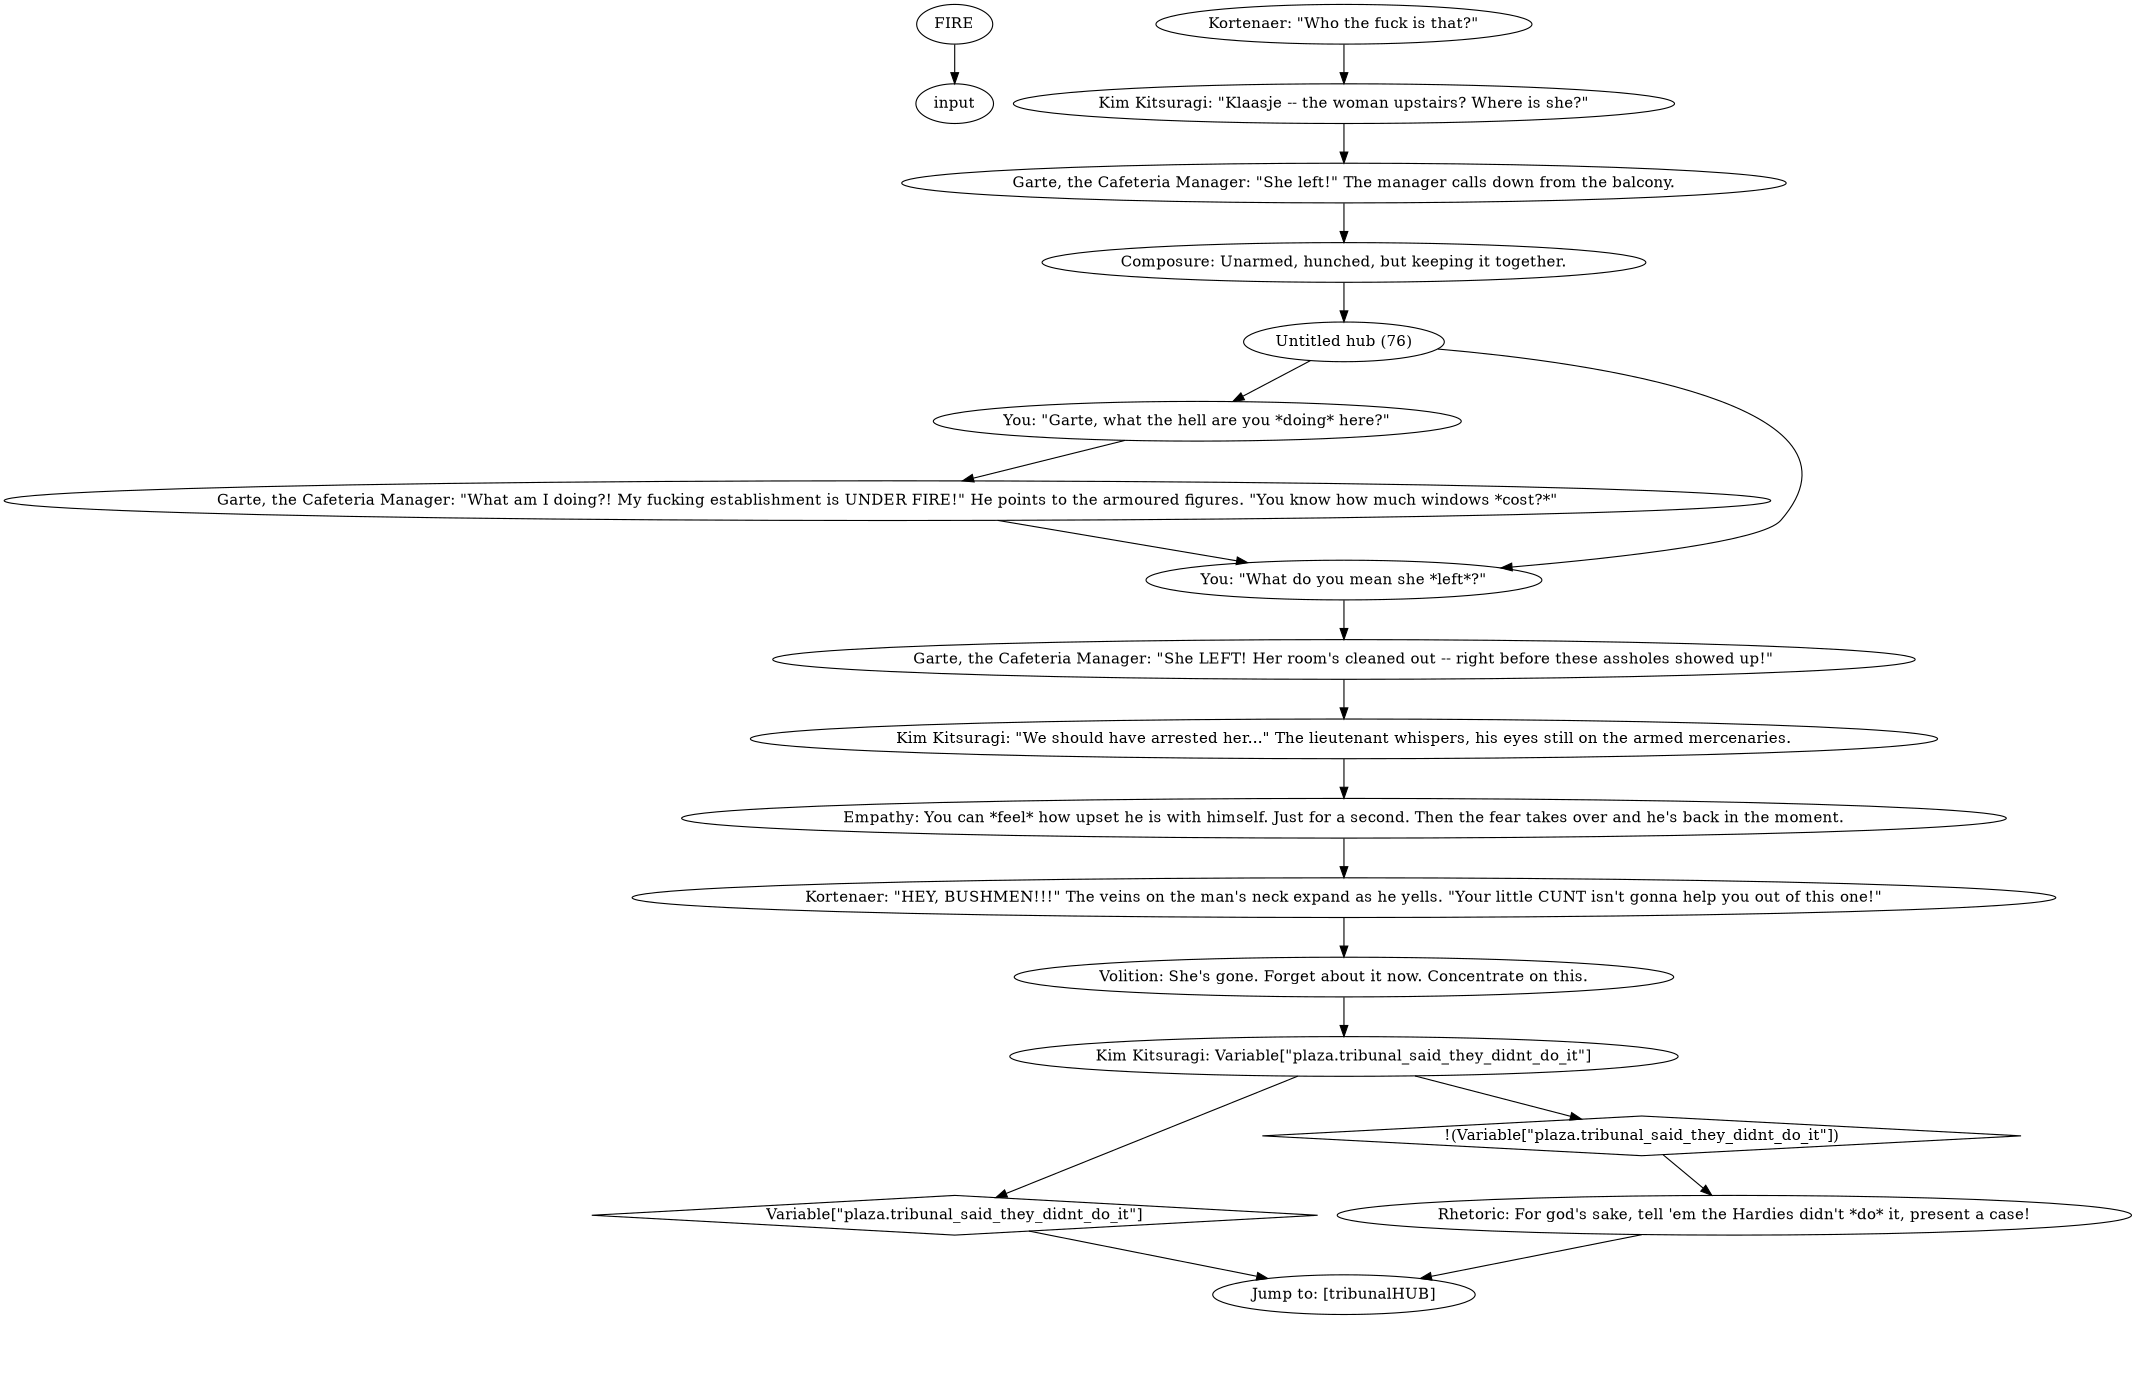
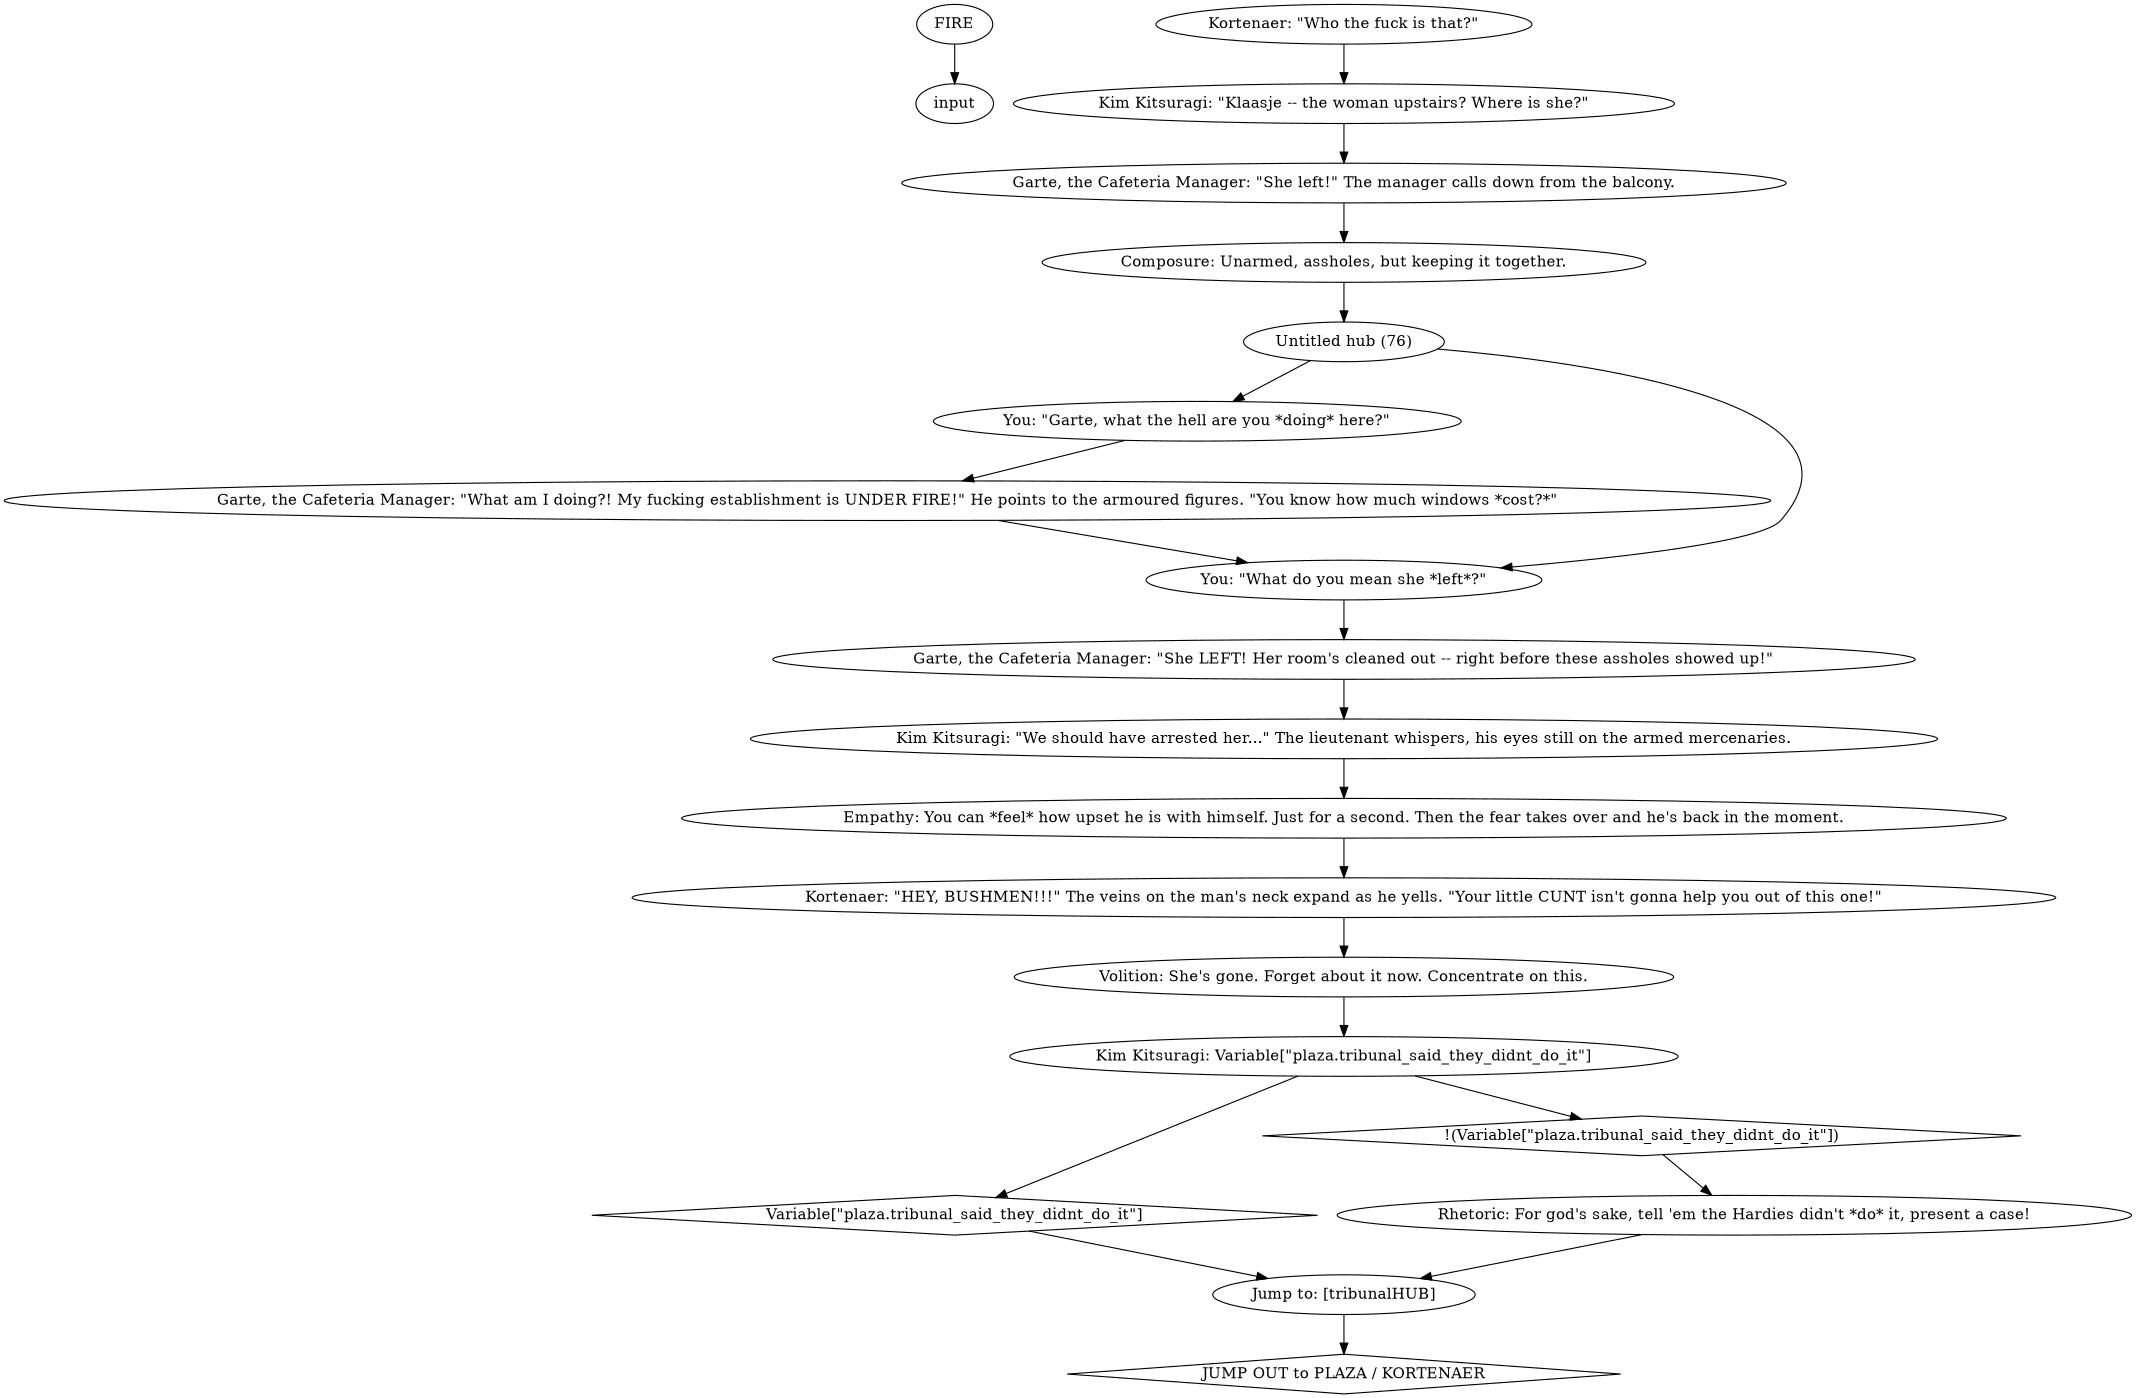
node "Composure: Unarmed, hunched, but keeping it together.": label "Composure: Unarmed, hunched, but keeping it together." -> "Composure: Unarmed, assholes, but keeping it together."
node "JUMP OUT to PLAZA / KORTENAER": added
